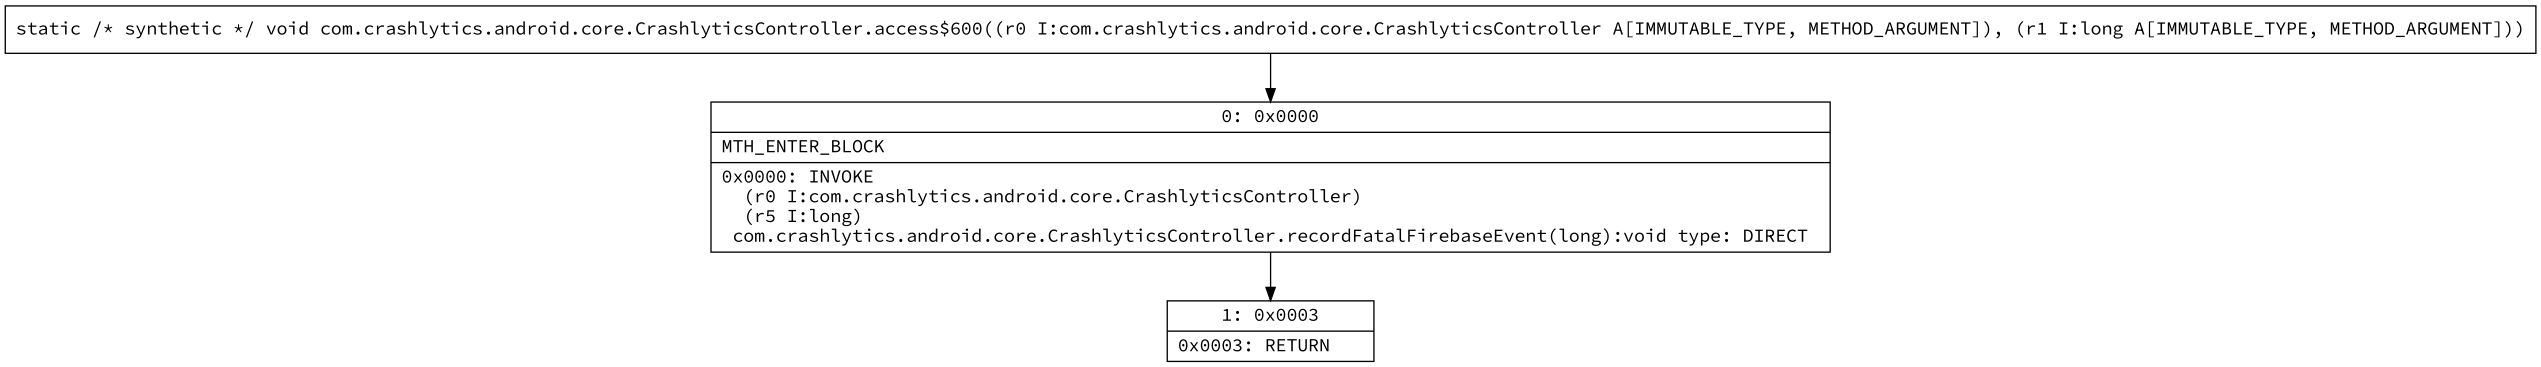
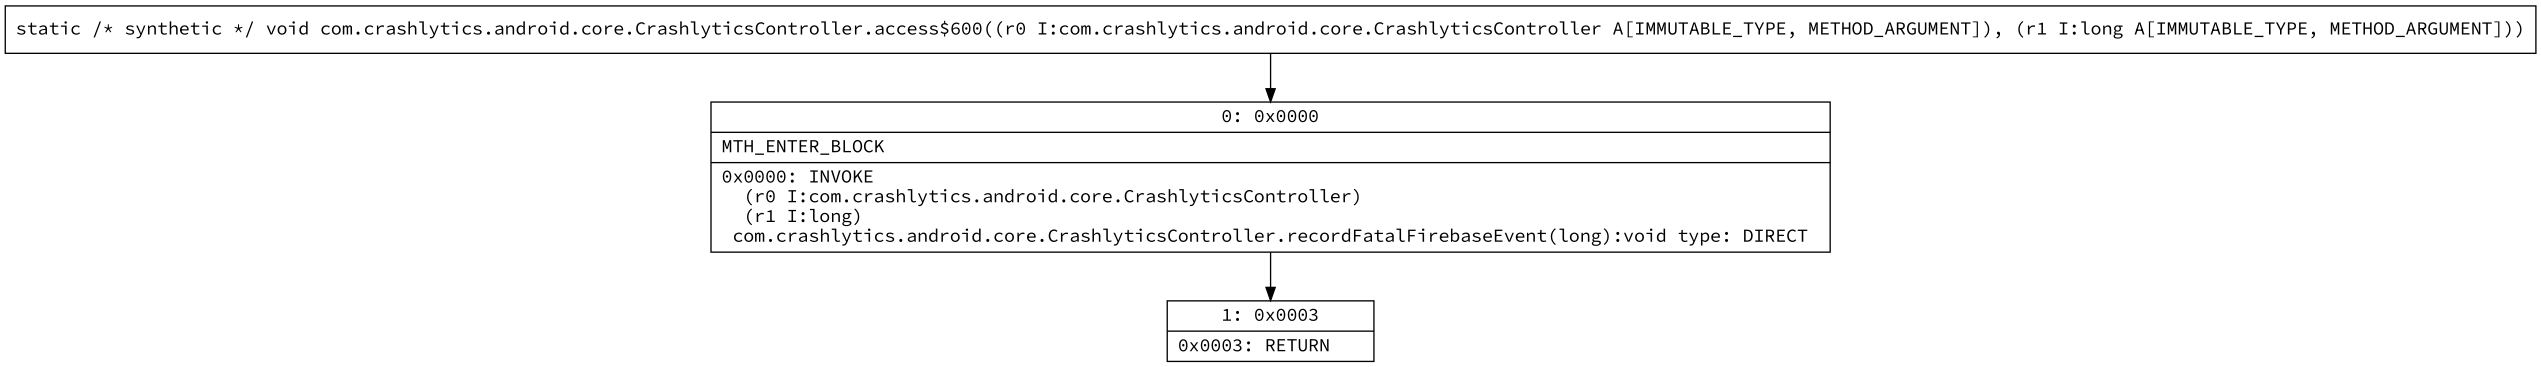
node "0: 0x0000": text "(r5 I:long)" -> "(r1 I:long)"
